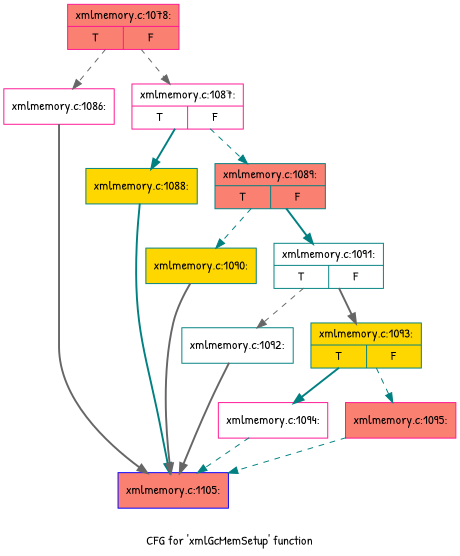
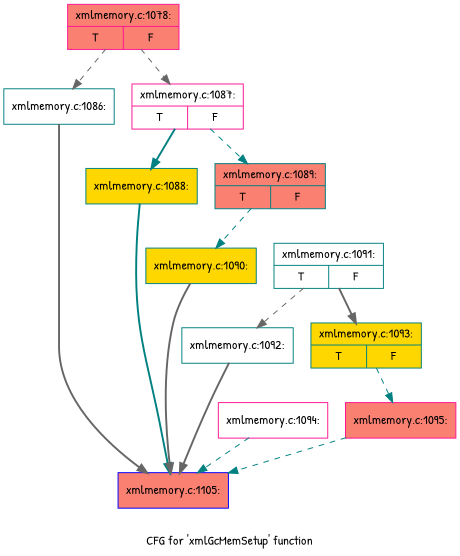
node "xmlmemory.c:1086:": color deeppink -> teal
edge "xmlmemory.c:1089:" -> "xmlmemory.c:1091:": removed
edge "xmlmemory.c:1093:" -> "xmlmemory.c:1094:": removed
